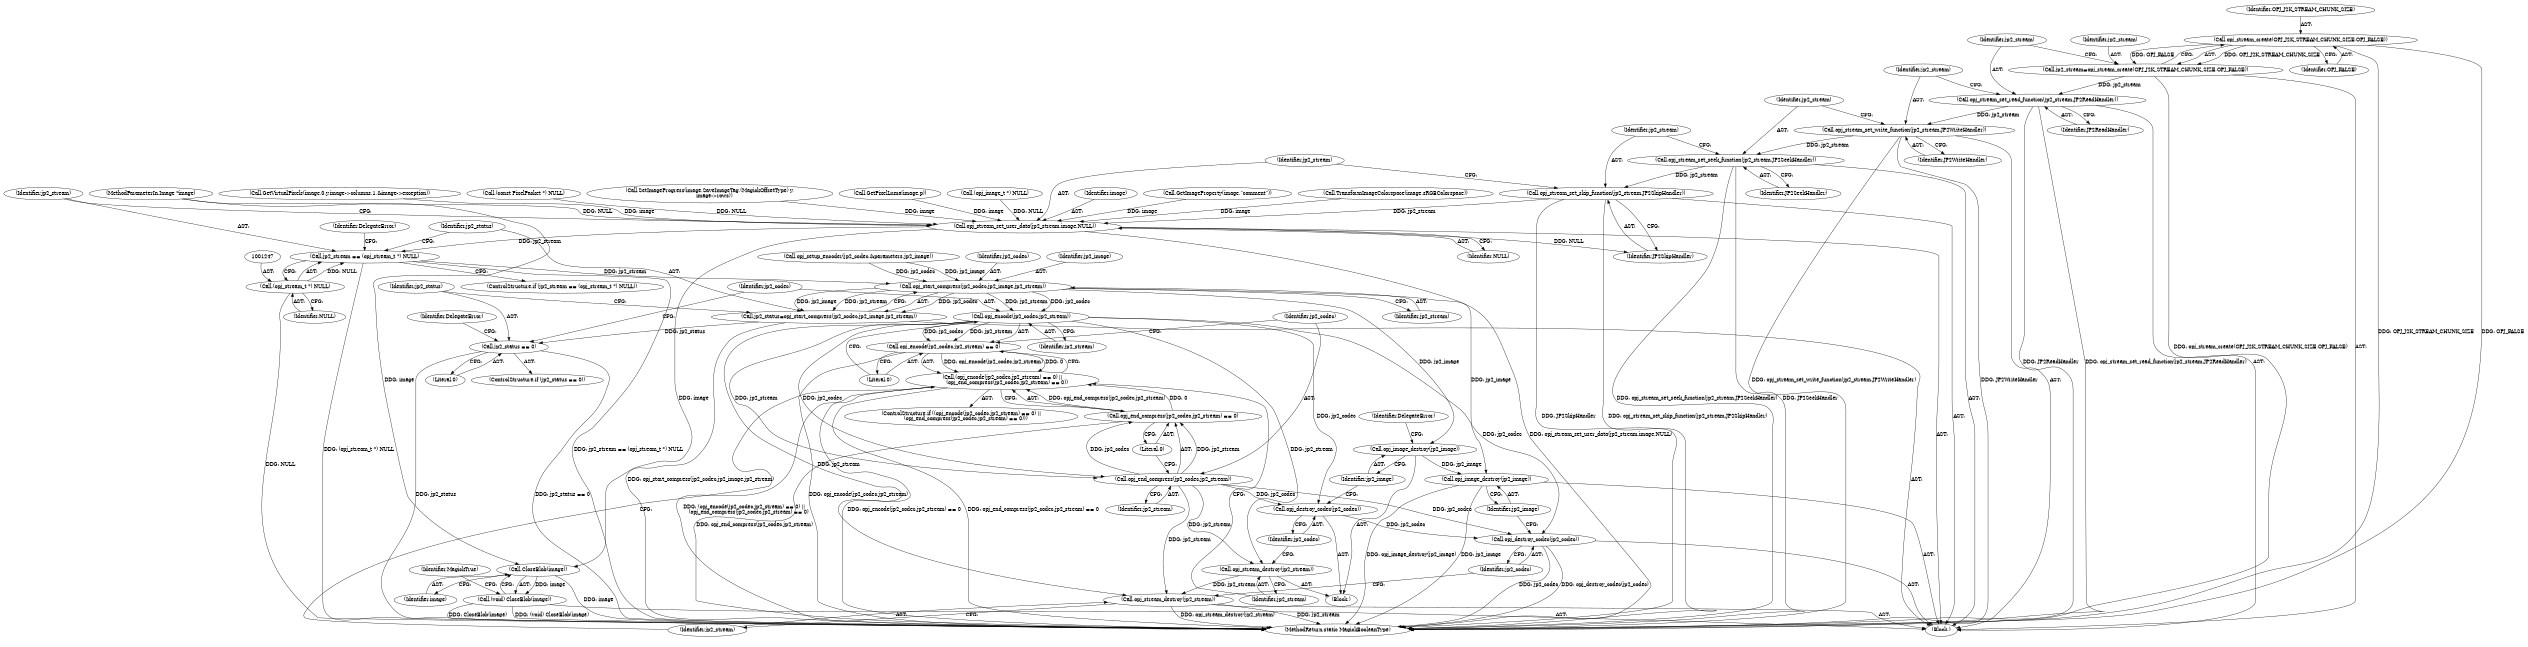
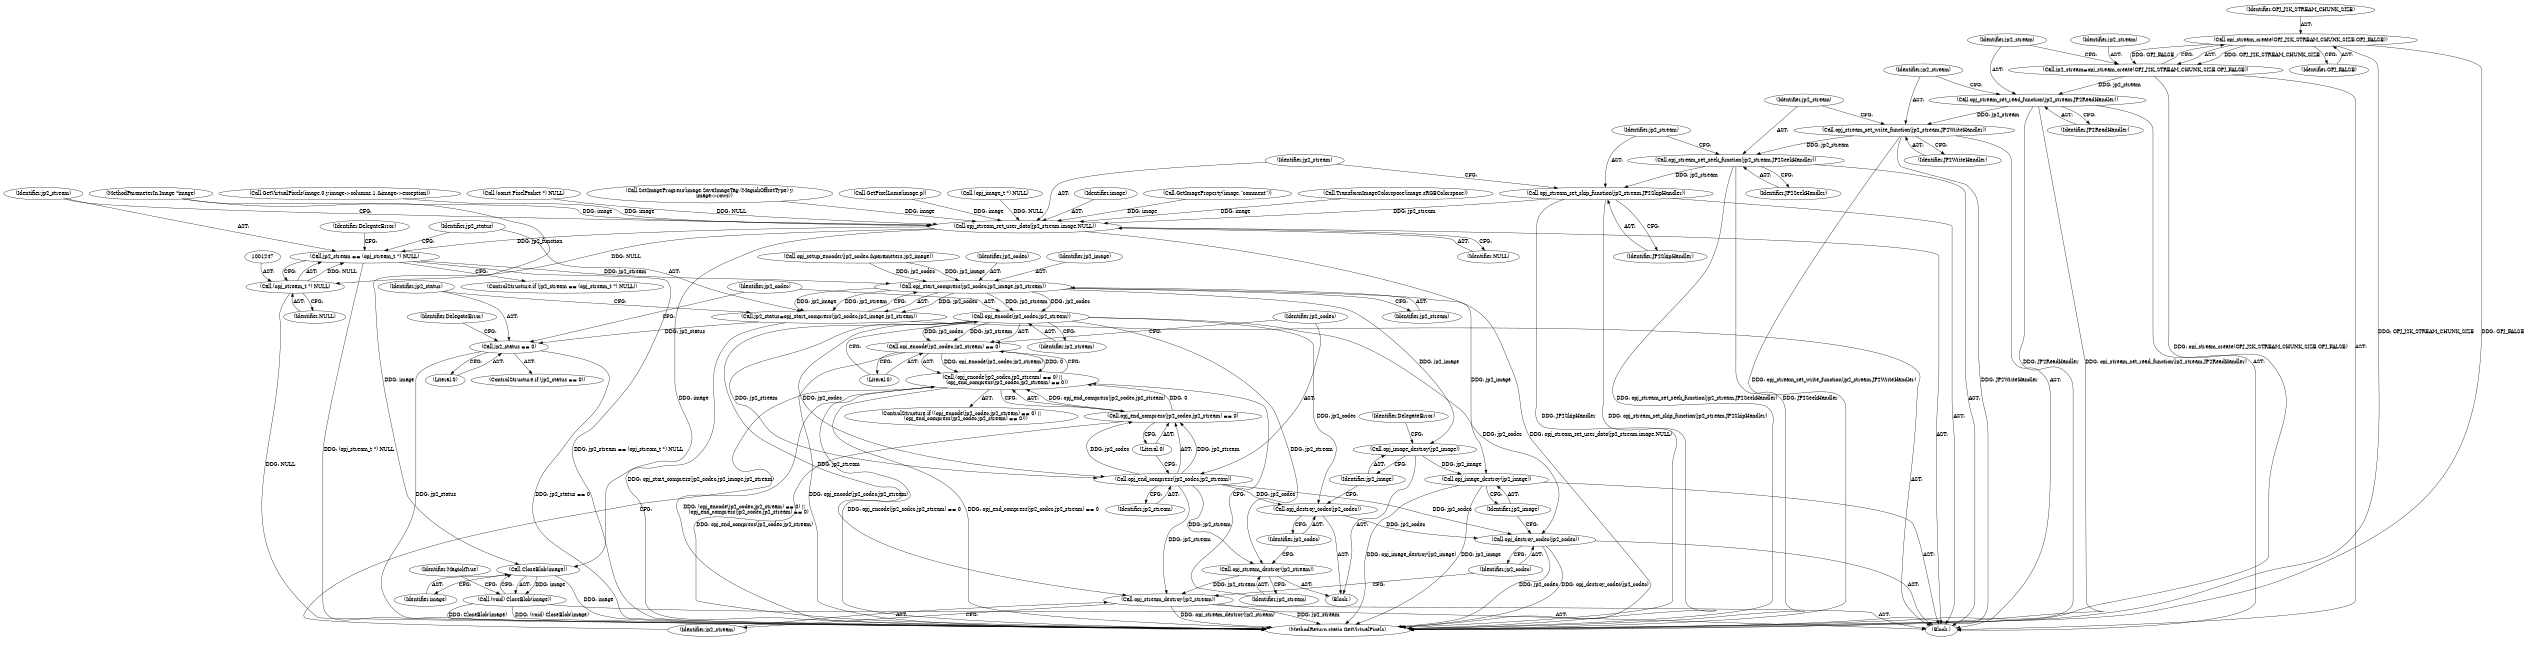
edge "(MethodParameterIn,Image *image)" -> "(Call,opj_stream_set_user_data(jp2_stream,image,NULL))": label "DDG: NULL" -> "DDG: image"
edge "(Call,opj_stream_set_user_data(jp2_stream,image,NULL))" -> "(Identifier,JP2SkipHandler)": now "(Call,opj_stream_set_user_data(jp2_stream,image,NULL))" -> "(Call,(opj_stream_t *) NULL)"
edge "(Call,opj_stream_set_user_data(jp2_stream,image,NULL))" -> "(Call,jp2_stream == (opj_stream_t *) NULL)": label "DDG: jp2_stream" -> "DDG: jp2_function"
node "(MethodReturn,static MagickBooleanType)": label "(MethodReturn,static MagickBooleanType)" -> "(MethodReturn,static GetVirtualPixels)"
